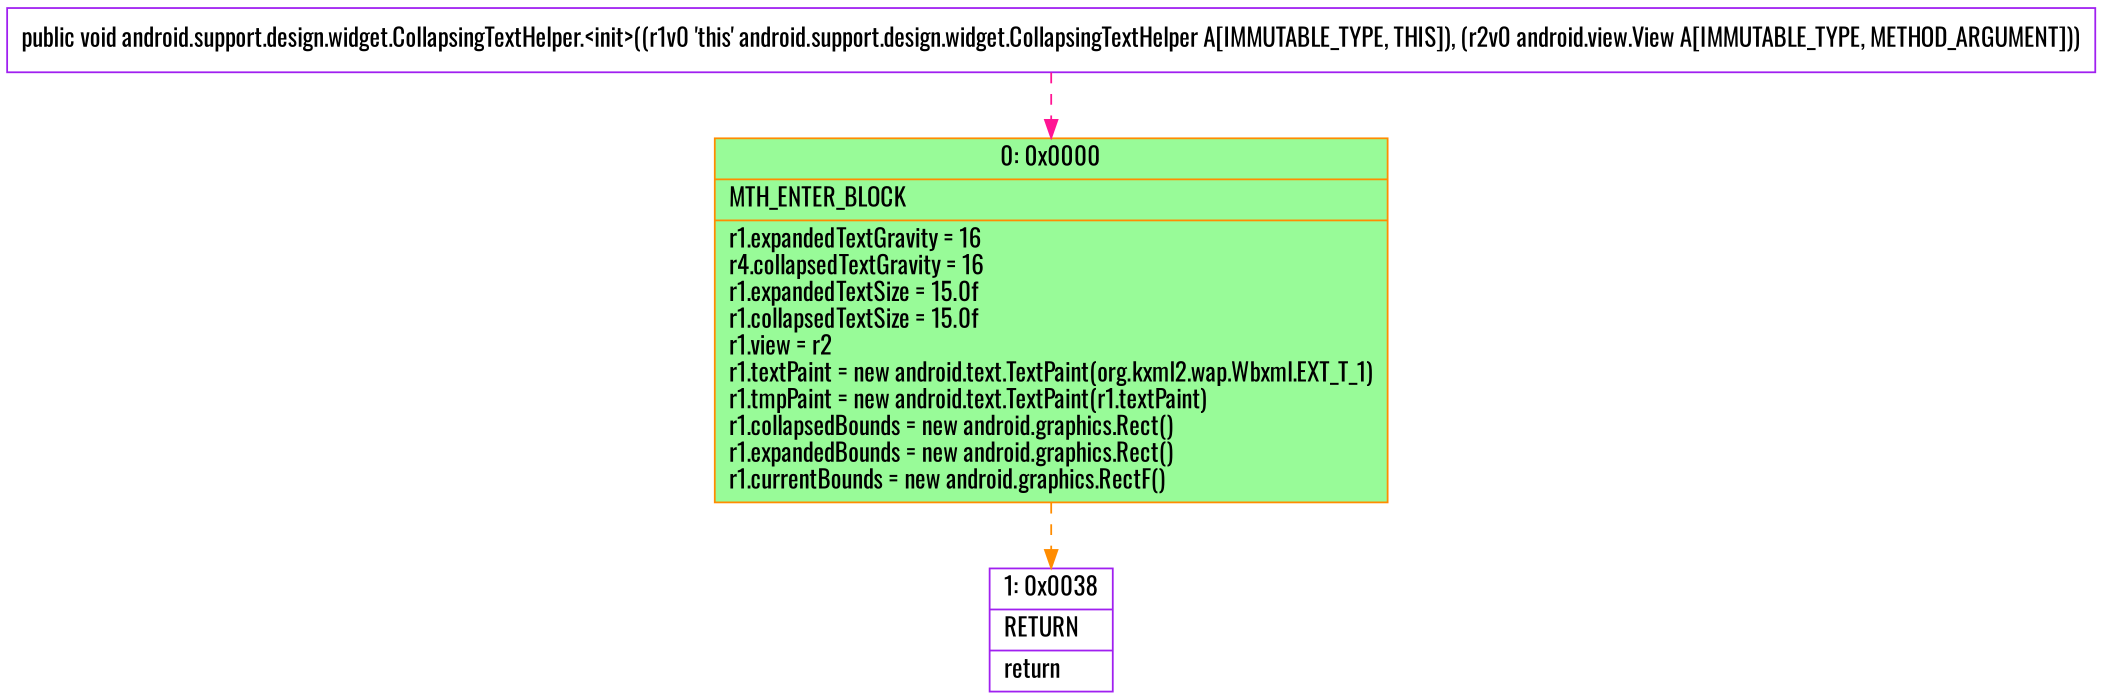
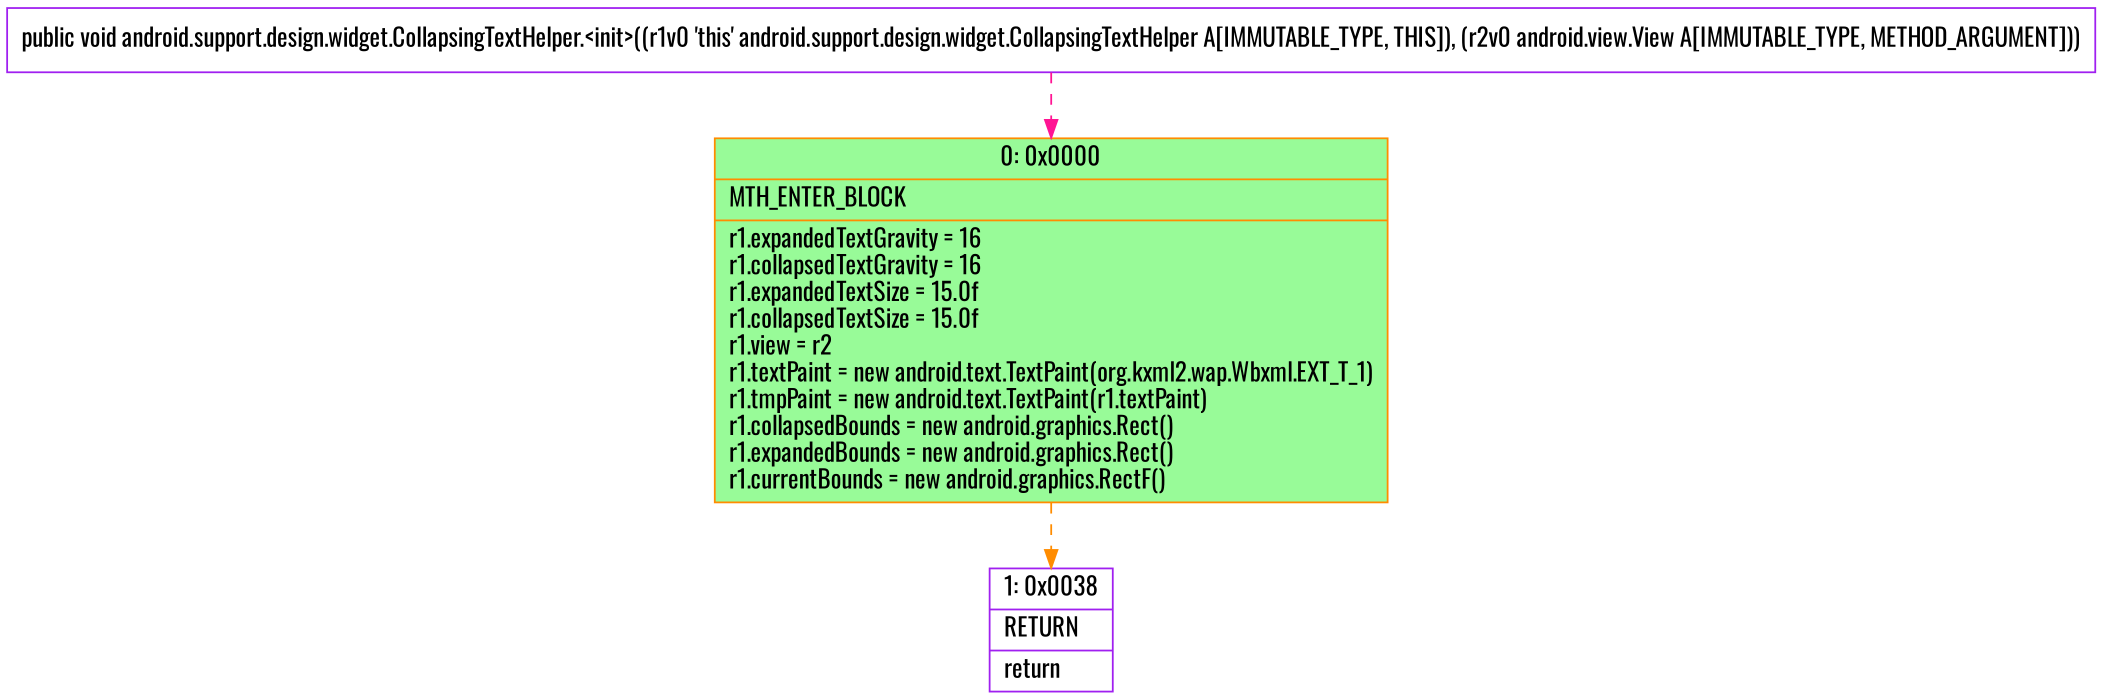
node "0: 0x0000": text "r4.collapsedTextGravity = 16" -> "r1.collapsedTextGravity = 16"
